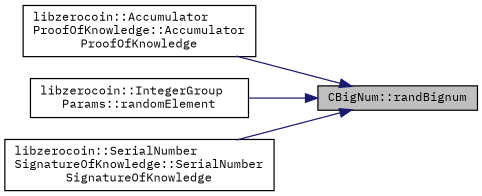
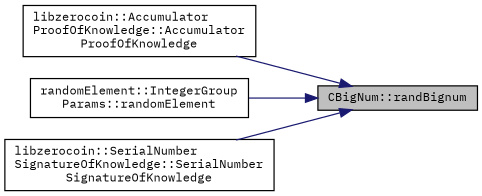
node "libzerocoin::IntegerGroup Params::randomElement": label "libzerocoin::IntegerGroup Params::randomElement" -> "randomElement::IntegerGroup Params::randomElement"
